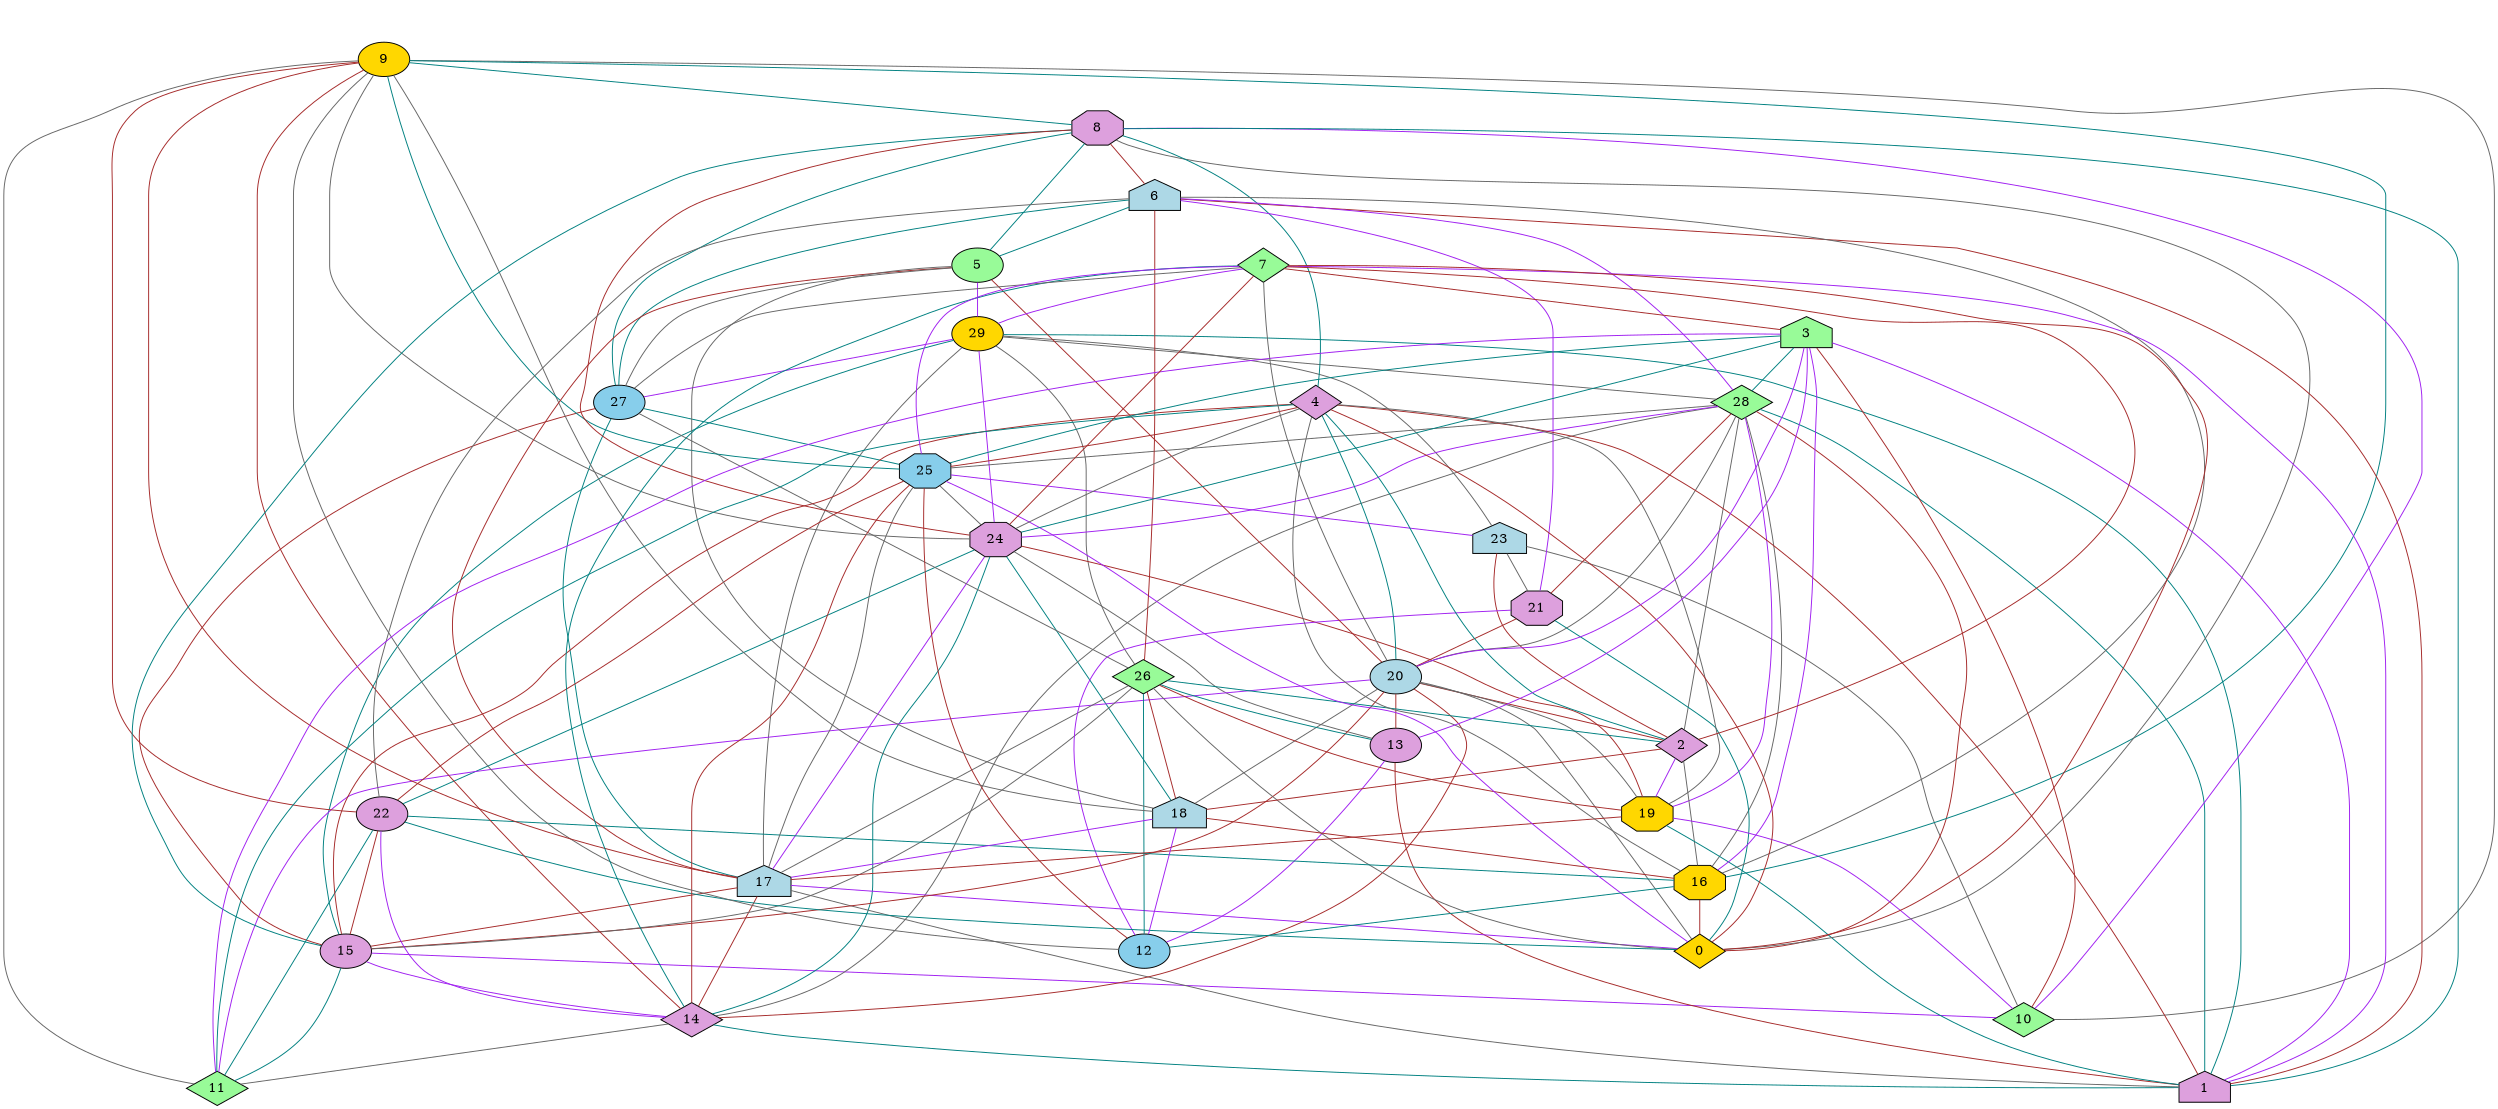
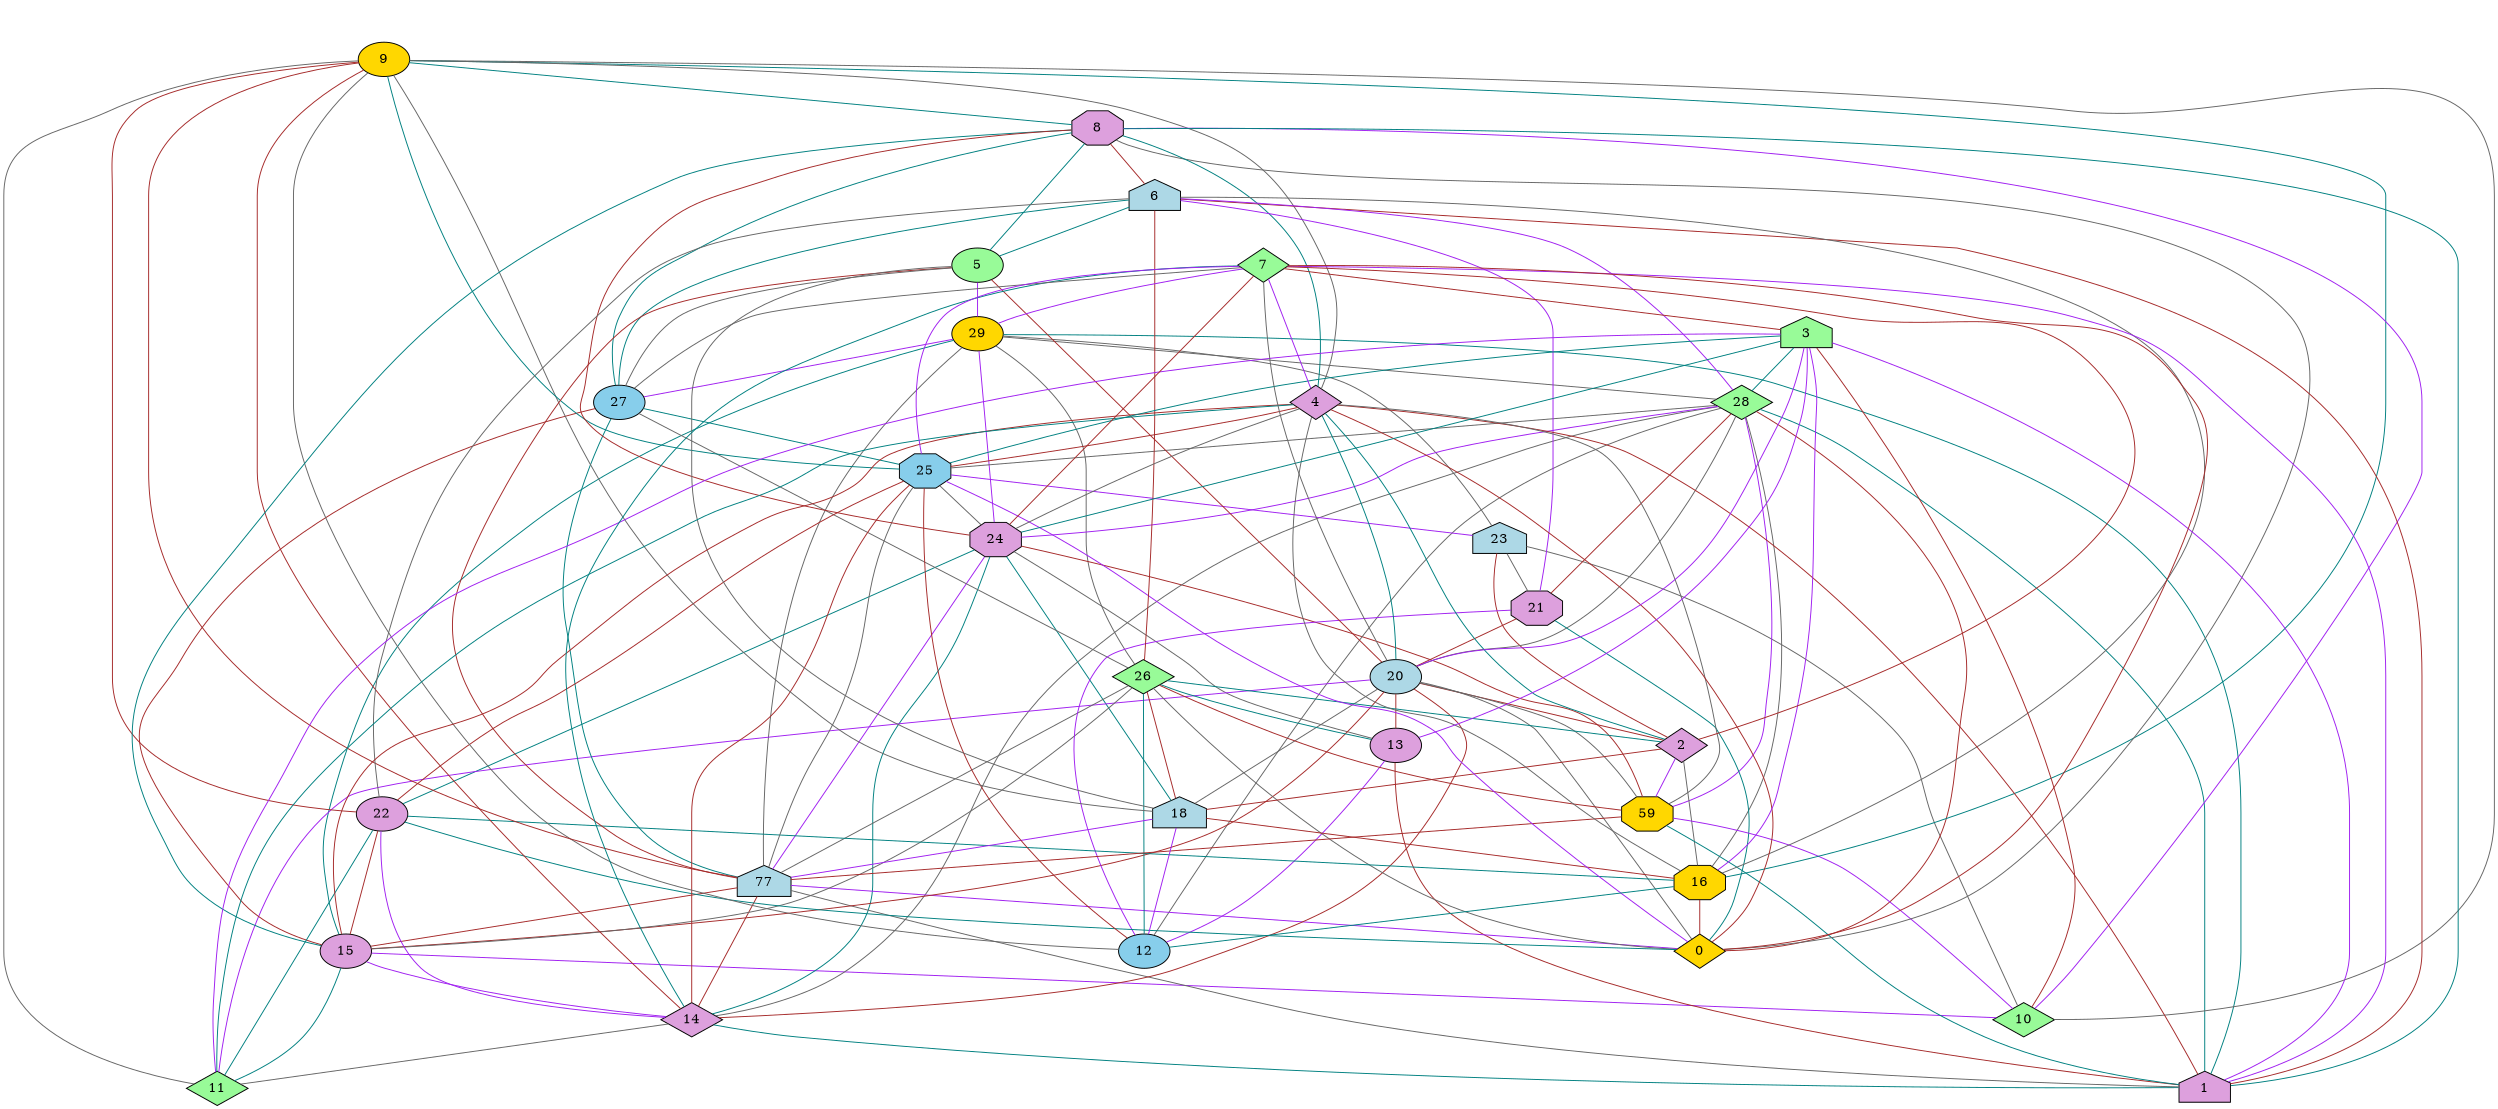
edge "7" -- "4": added
edge "9" -- "24": now "9" -- "4"
edge "28" -- "2": now "28" -- "12"
node "19": label "19" -> "59"
node "17": label "17" -> "77"
